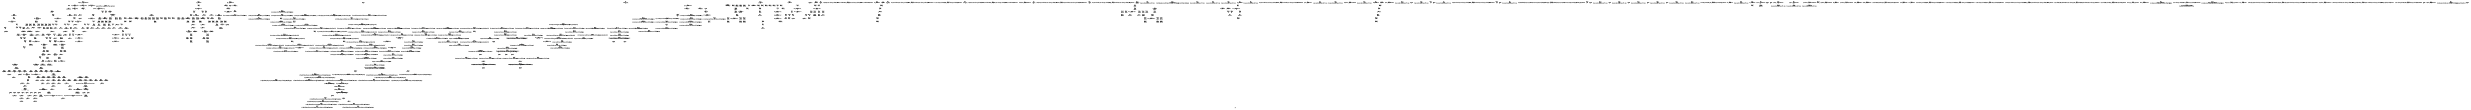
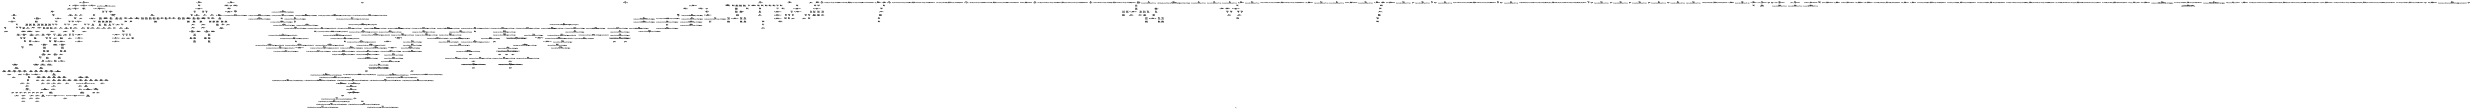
node "NodeID: 377": added
